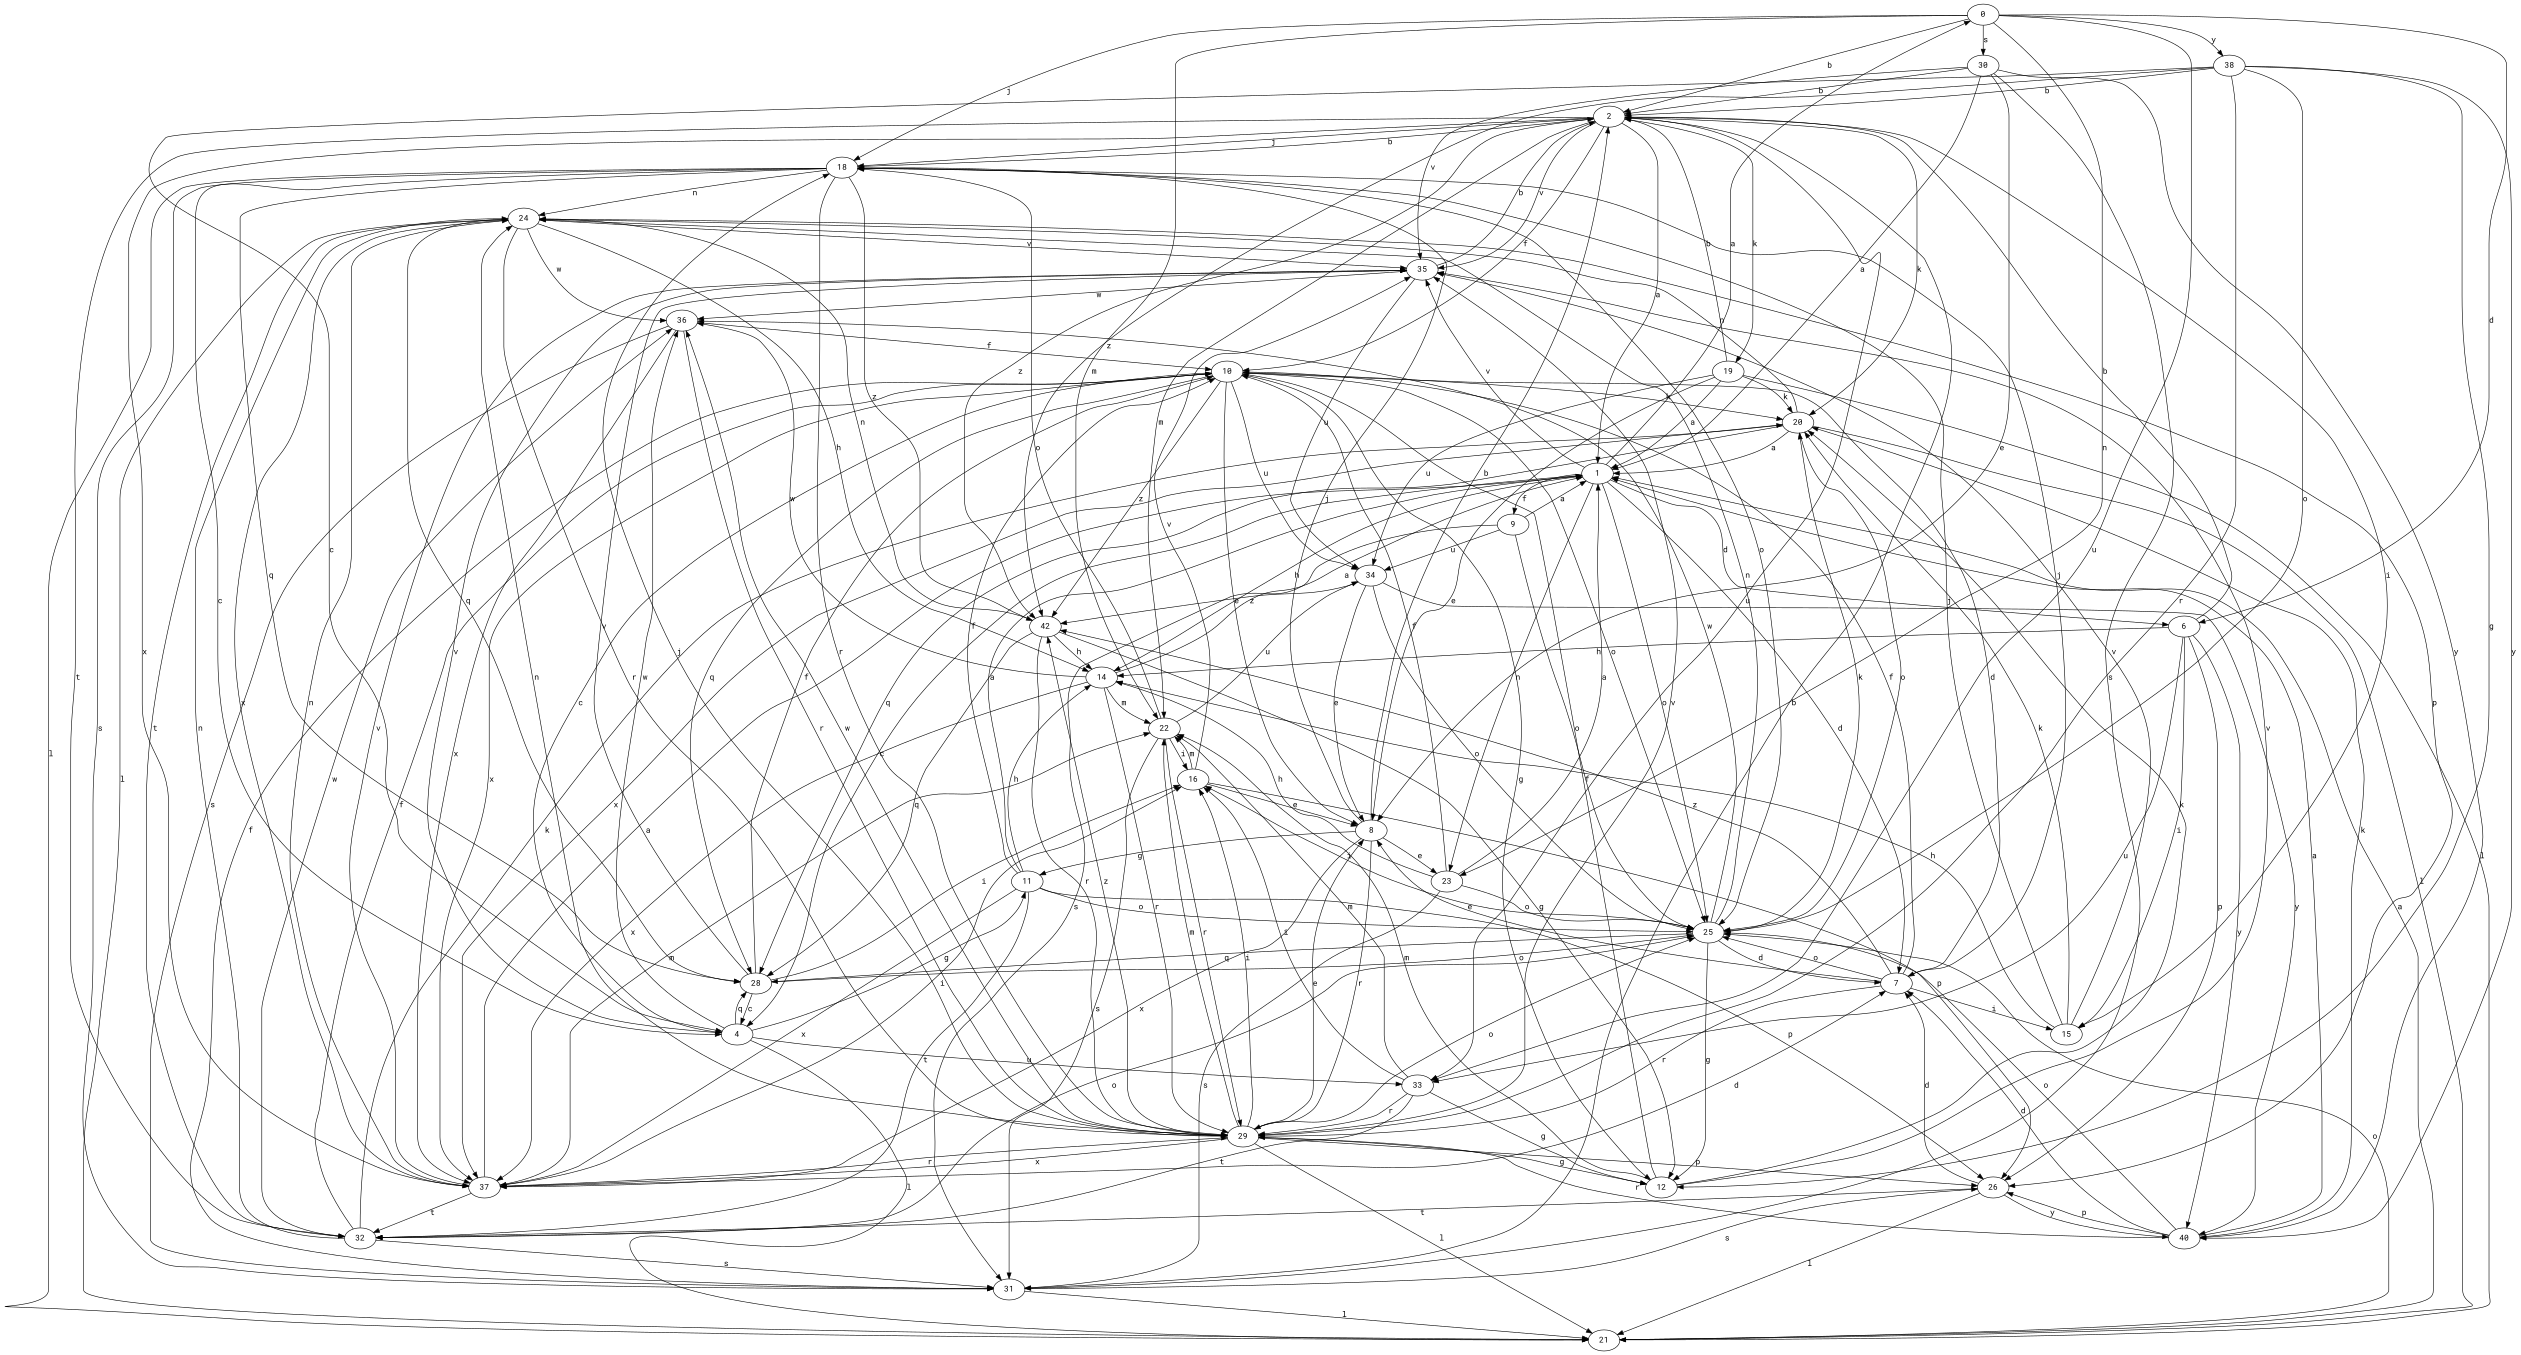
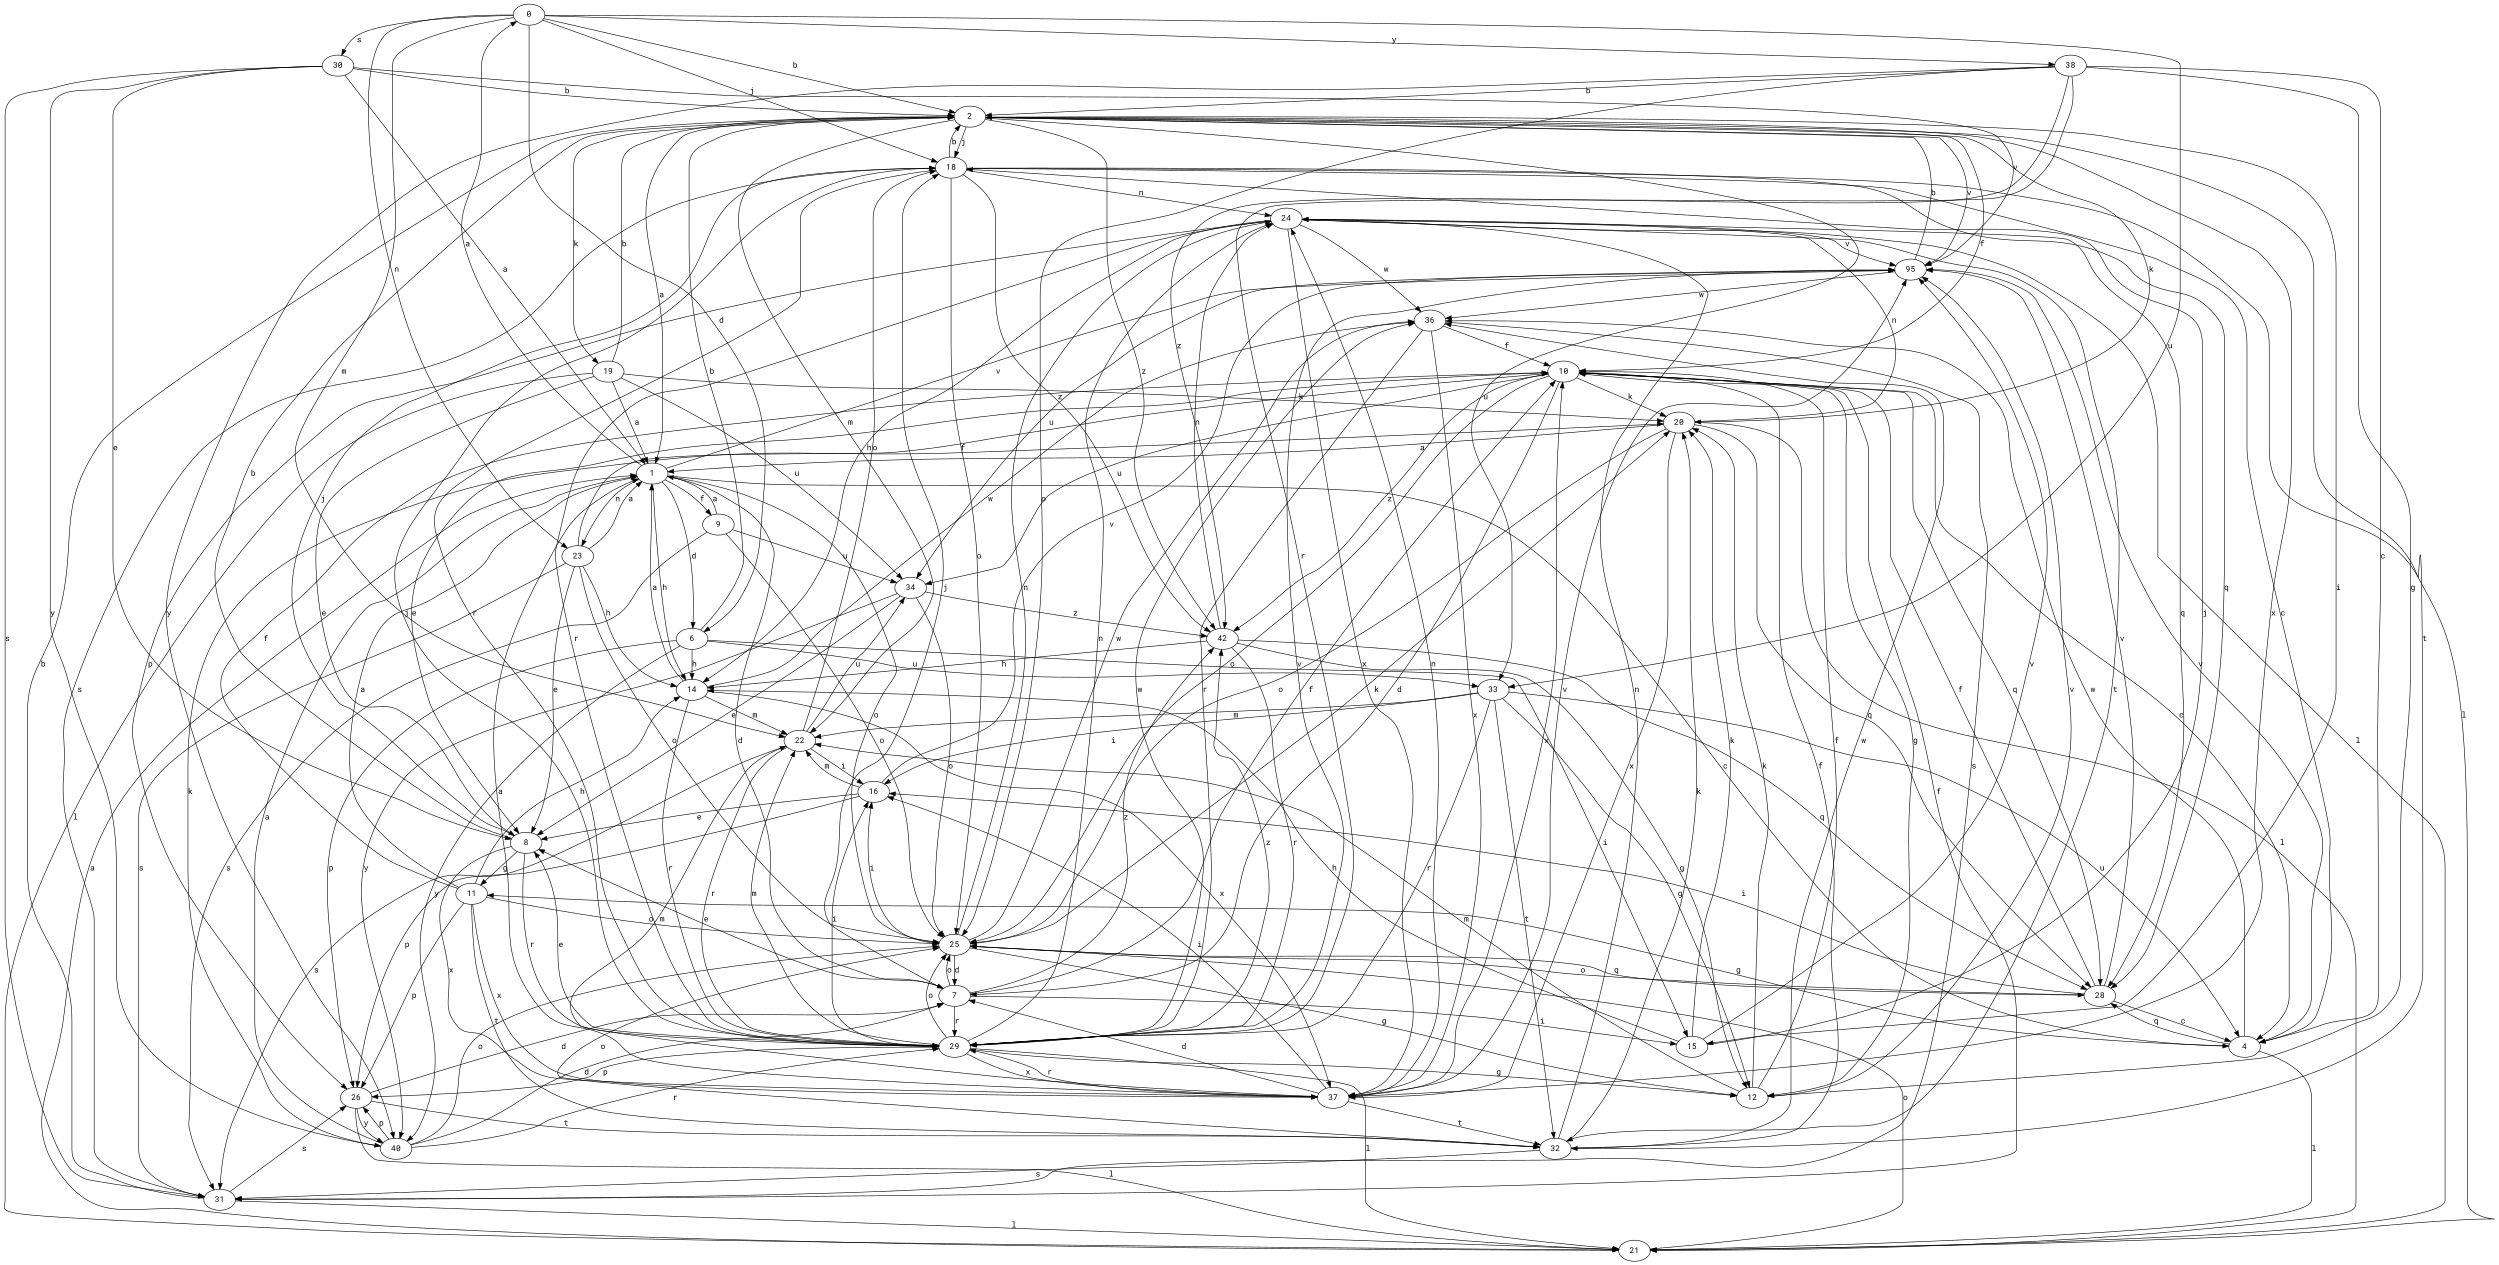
node "35": label "35" -> "95"
edge "10" -> "37": reversed
edge "8" -> "23": reversed
edge "4" -> "33": reversed
